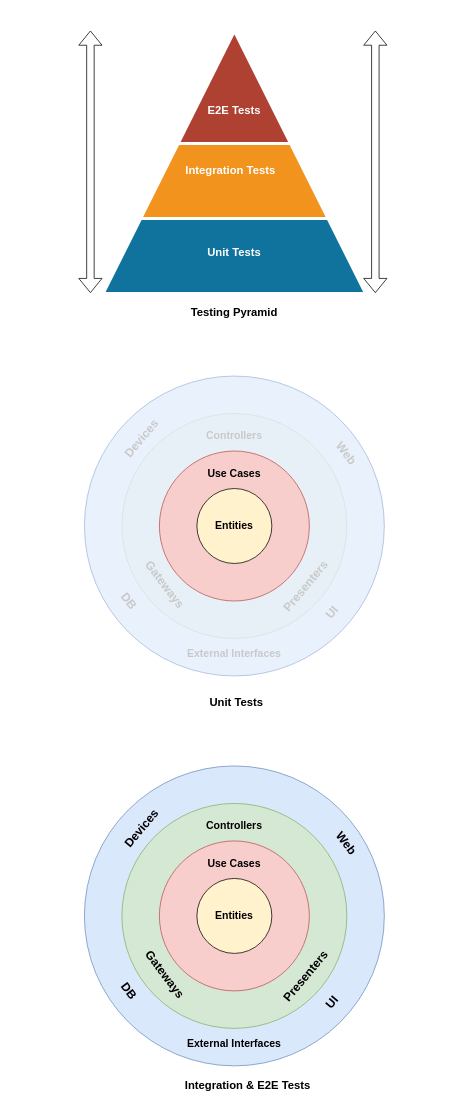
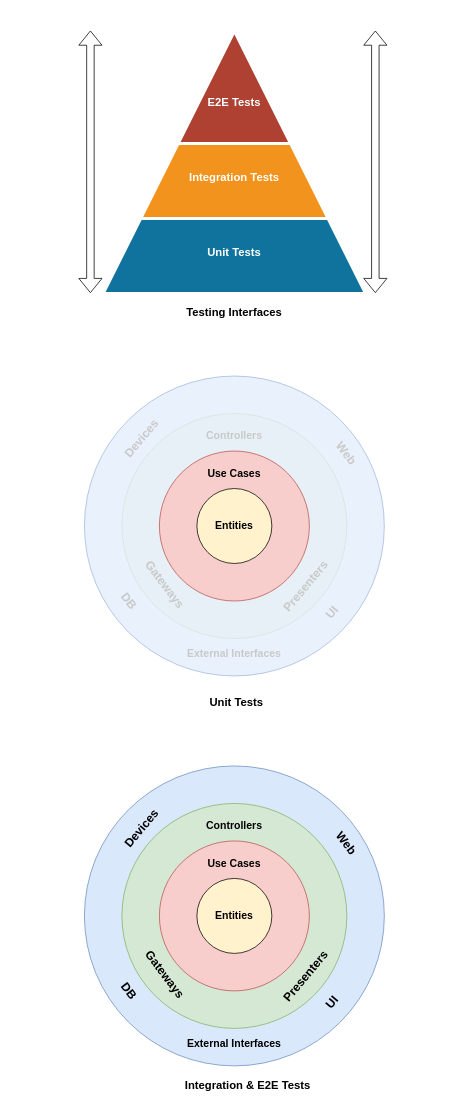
node "E2E Tests": moved (234, 110) -> (234, 102)
node "Integration Tests": moved (231, 170) -> (234, 177)
node "Testing Pyramid": label "Testing Pyramid" -> "Testing Interfaces"
